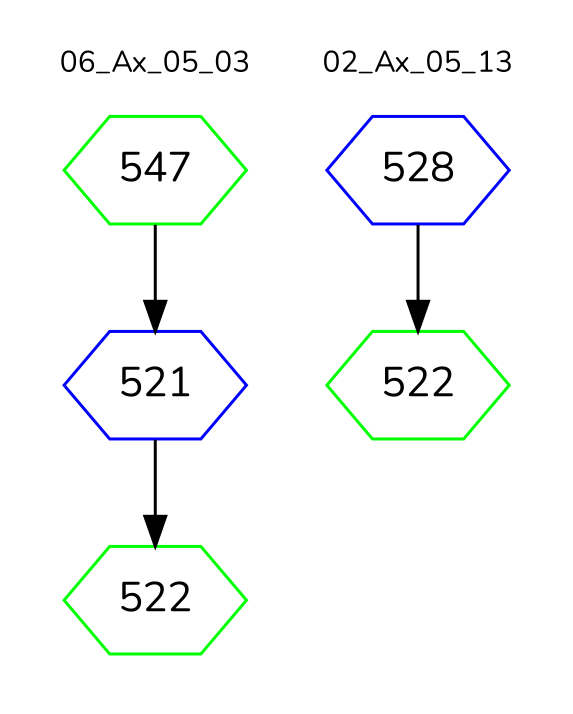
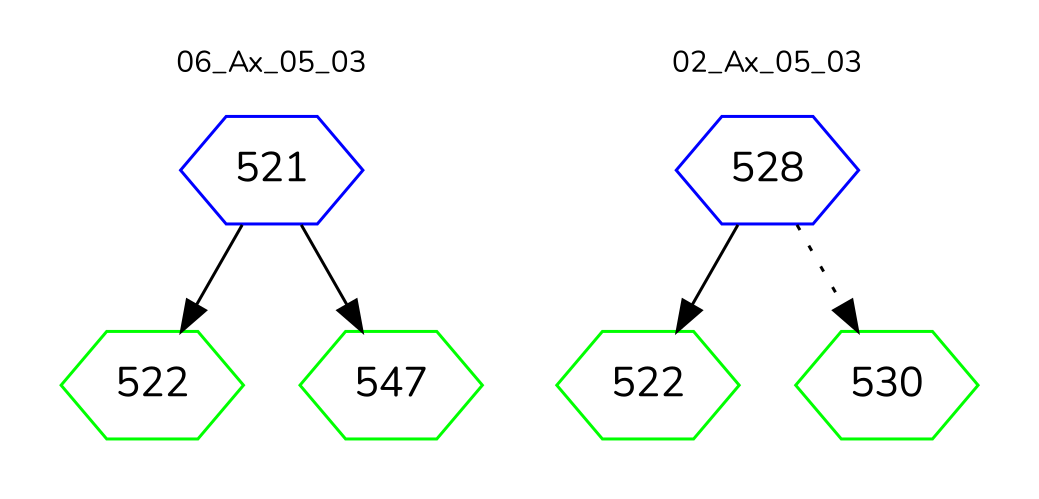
cluster "02_Ax_05_13": label "02_Ax_05_13" -> "02_Ax_05_03"
edge "547" -> "521": reversed
node "530": added
